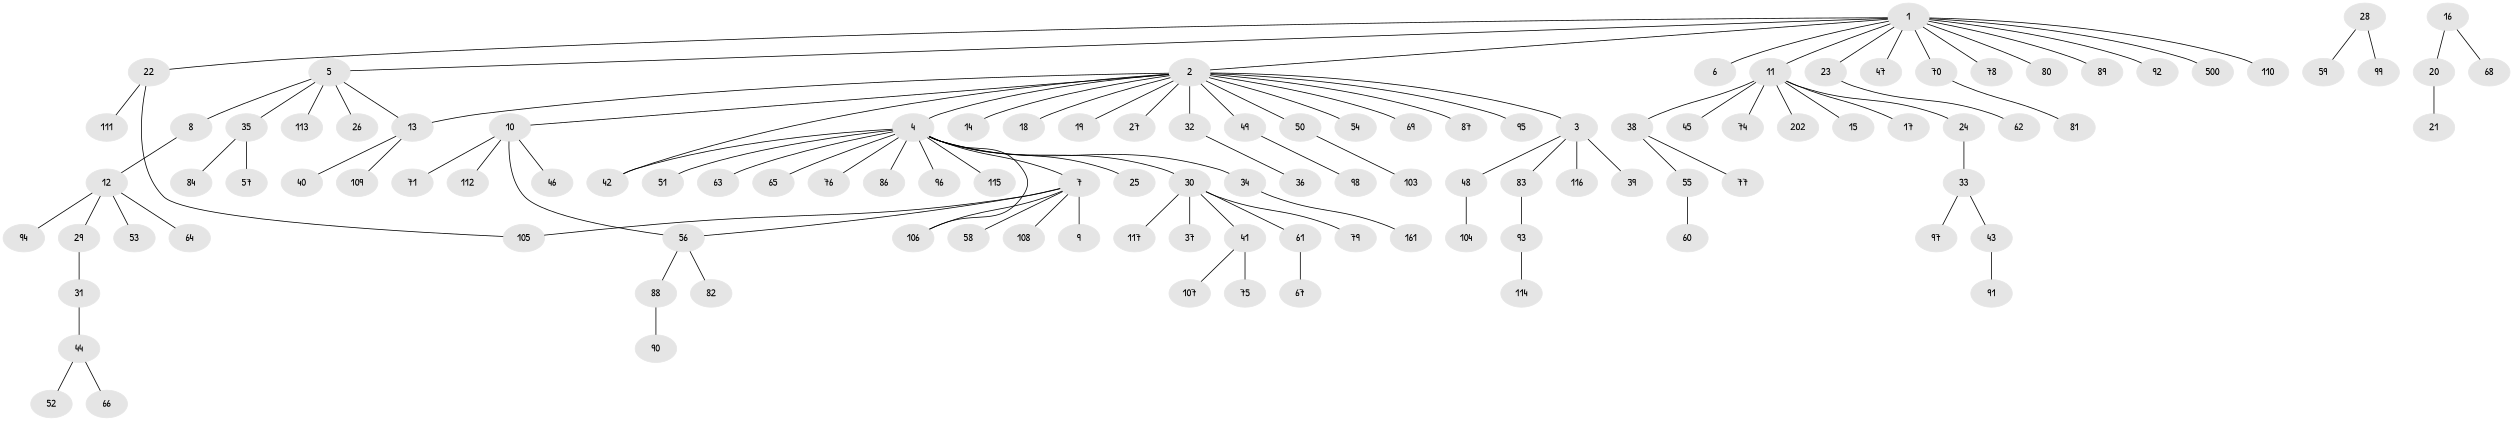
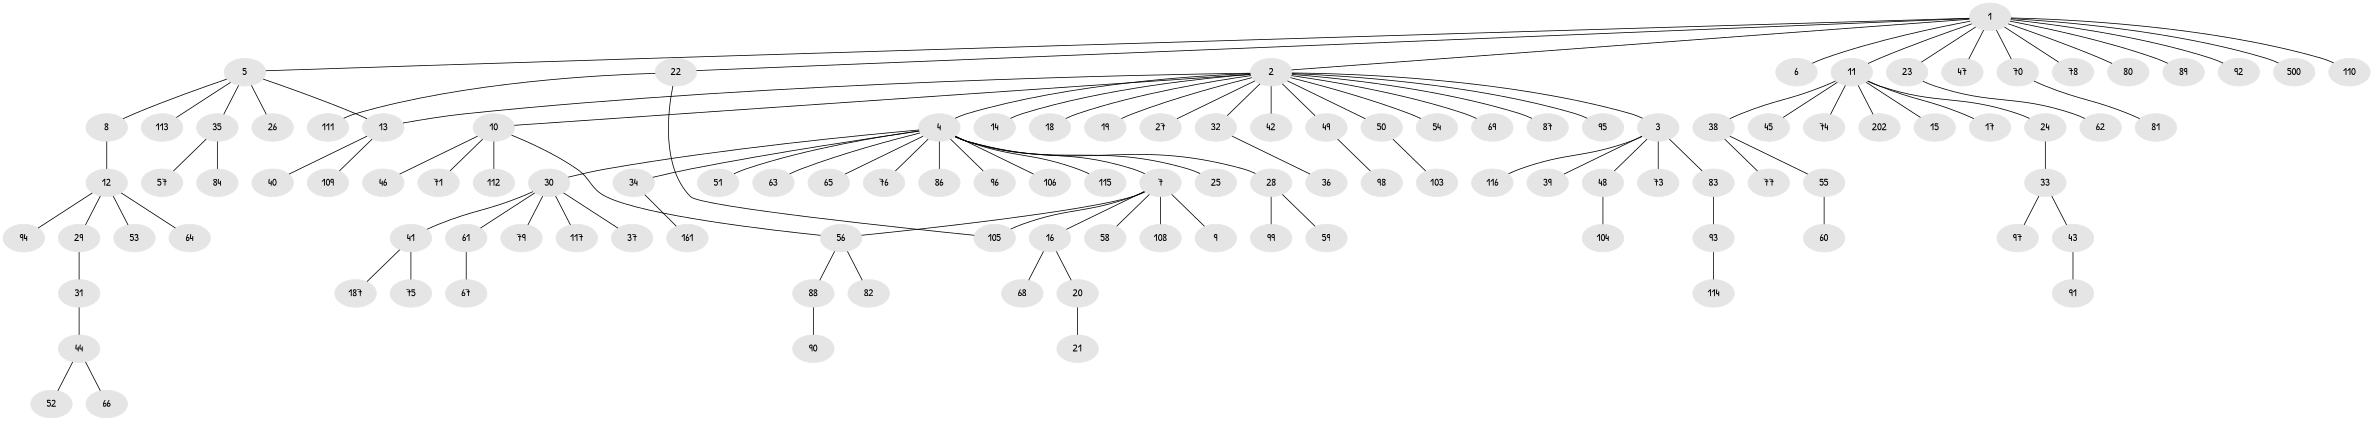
edge "4" -- "42": now "4" -- "28"
node "73": added
edge "7" -- "106": now "7" -- "16"
node "107": label "107" -> "187"
